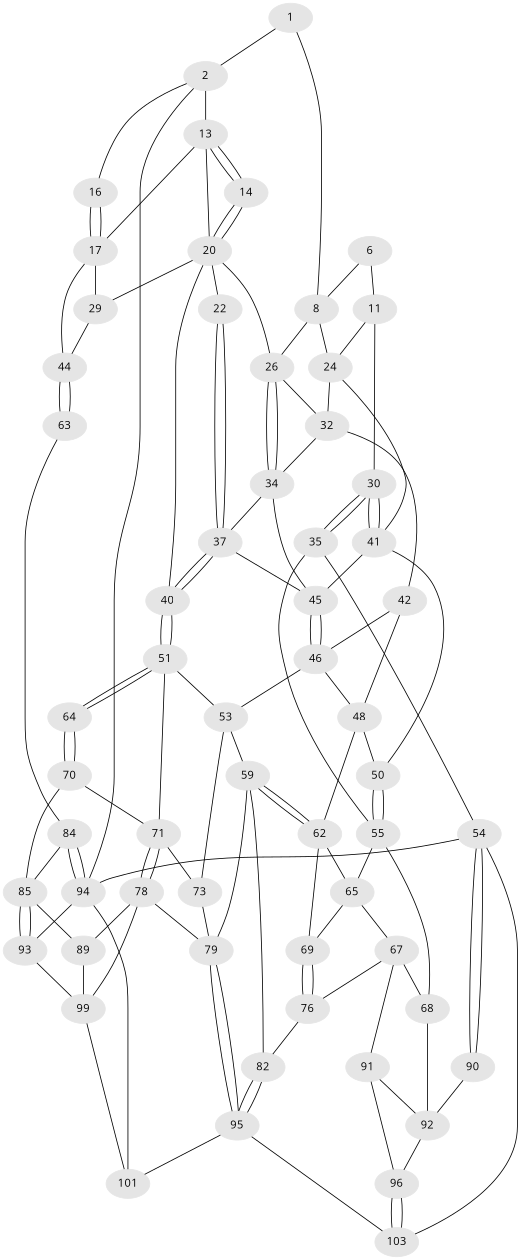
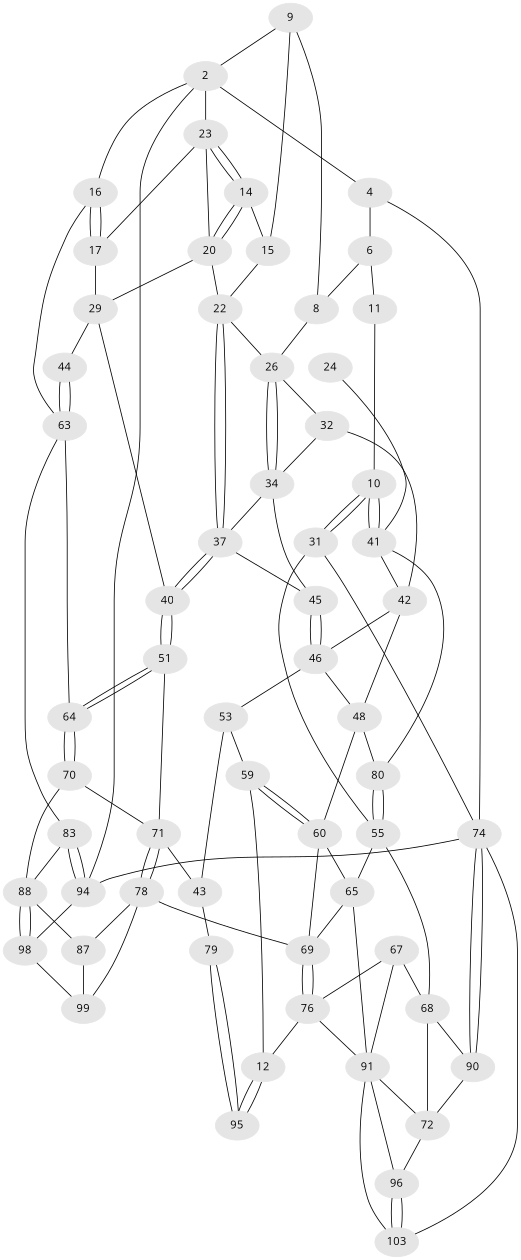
node "1": label "1" -> "9"
node "13": label "13" -> "23"
node "4": added
node "15": added
edge "20" -- "26": now "22" -- "26"
edge "17" -- "44": removed
edge "16" -- "63": added
edge "8" -- "24": removed
edge "11" -- "24": removed
edge "24" -- "32": removed
edge "20" -- "40": now "29" -- "40"
node "30": label "30" -> "10"
node "35": label "35" -> "31"
edge "63" -- "64": added
edge "41" -- "45": now "41" -- "42"
edge "51" -- "53": removed
node "50": label "50" -> "80"
node "84": label "84" -> "83"
node "62": label "62" -> "60"
node "54": label "54" -> "74"
edge "59" -- "79": removed
node "85": label "85" -> "88"
node "73": label "73" -> "43"
edge "78" -- "79": now "78" -- "69"
edge "65" -- "67": now "65" -- "91"
node "93": label "93" -> "98"
node "89": label "89" -> "87"
edge "76" -- "91": added
edge "68" -- "90": added
node "82": label "82" -> "12"
node "92": label "92" -> "72"
node "101": removed
edge "95" -- "103": now "91" -- "103"
